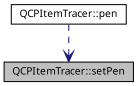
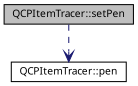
edge "QCPItemTracer::pen" -> "QCPItemTracer::setPen": reversed
